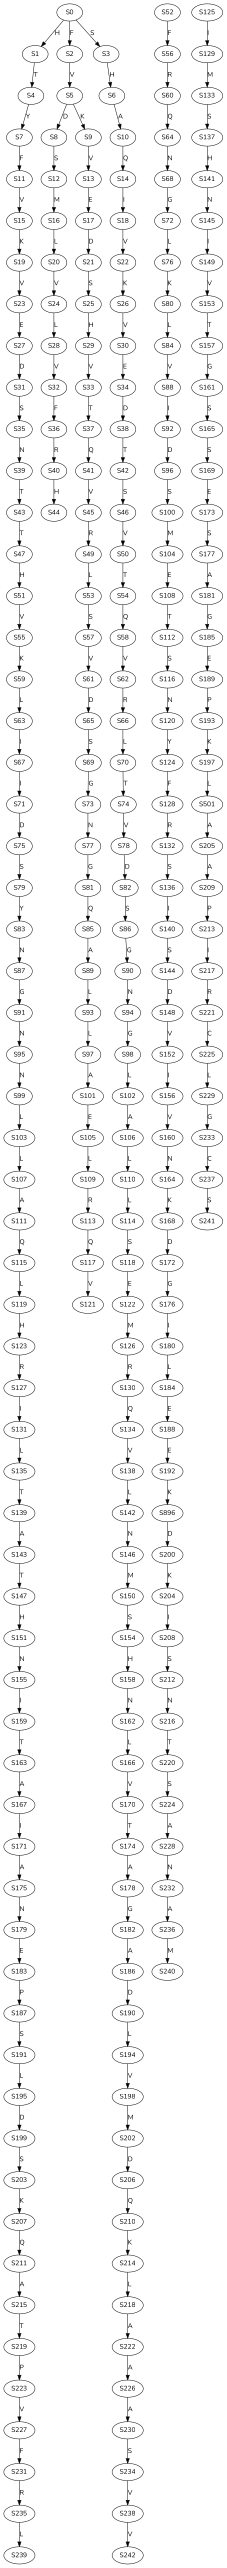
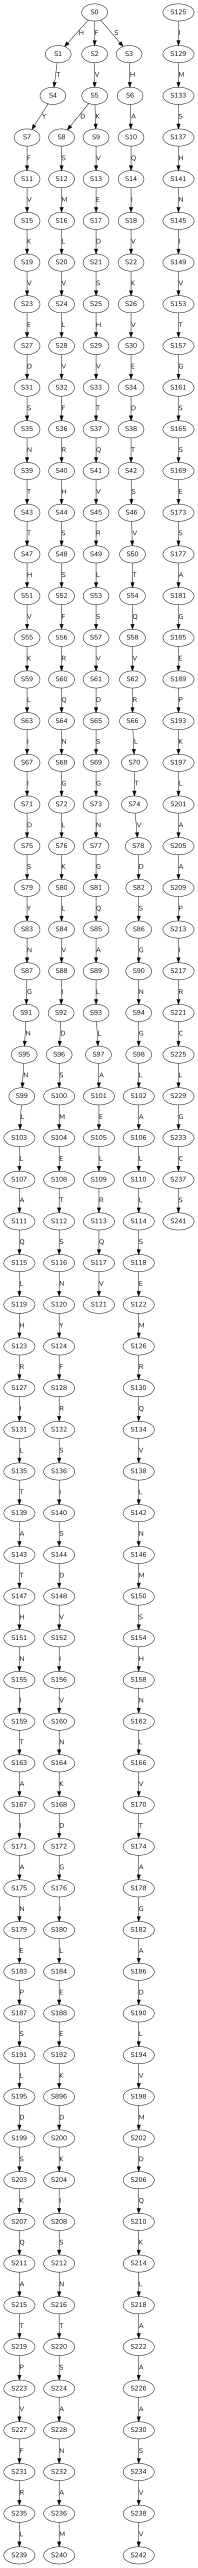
node "S48": added
node "S501": label "S501" -> "S201"
